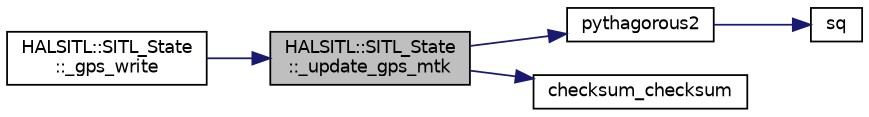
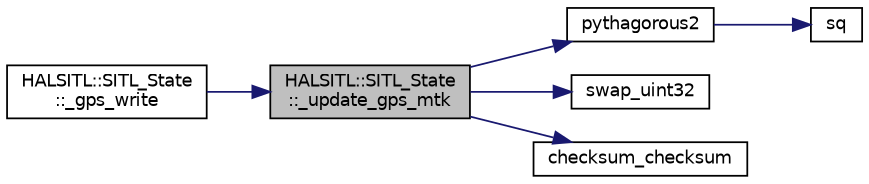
node "swap_uint32": added
